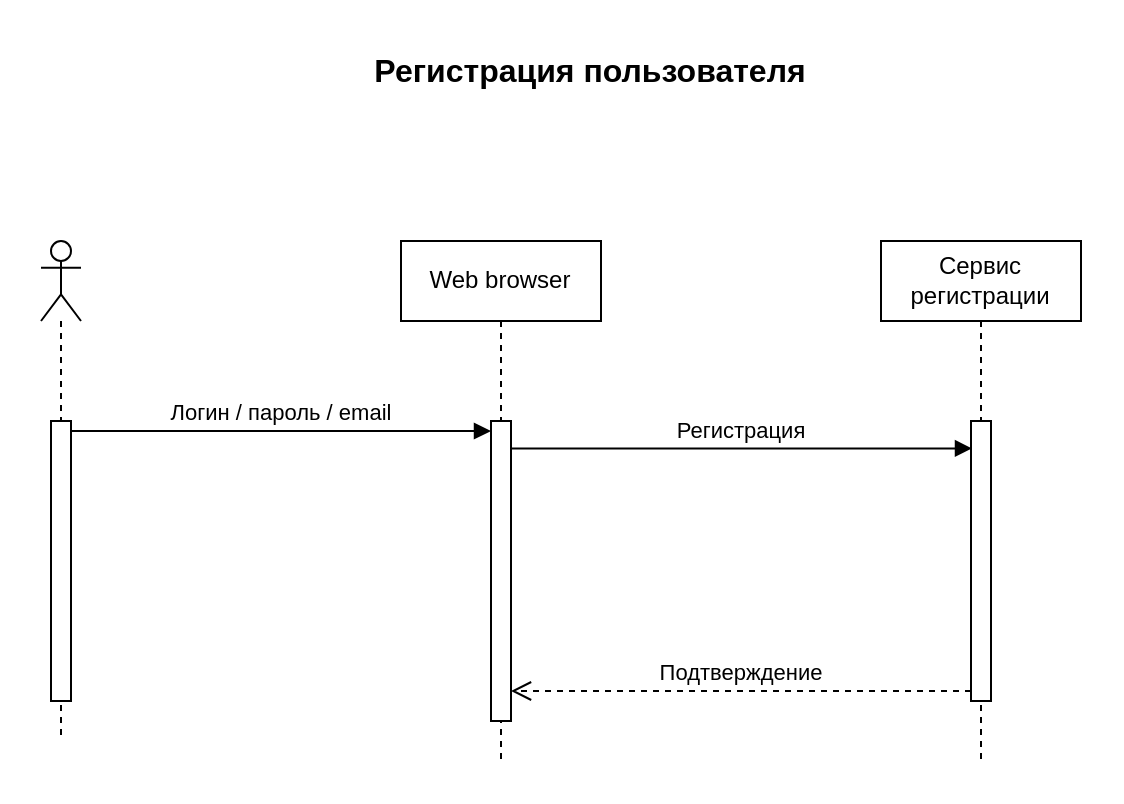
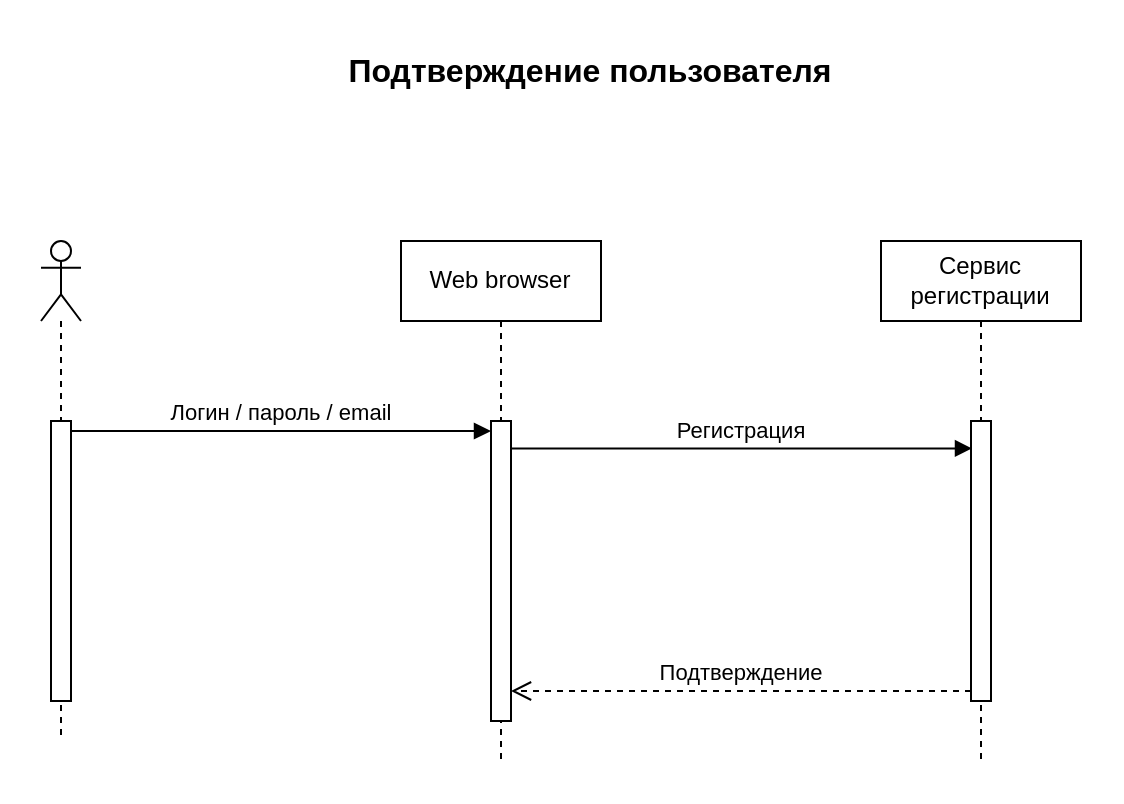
node "Регистрация пользователя": label "Регистрация пользователя" -> "Подтверждение пользователя"
